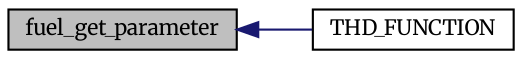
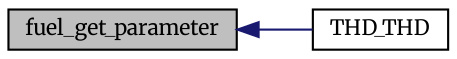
node "THD_FUNCTION": label "THD_FUNCTION" -> "THD_THD"
